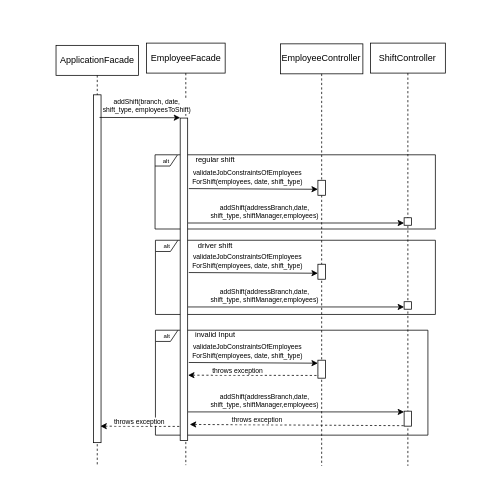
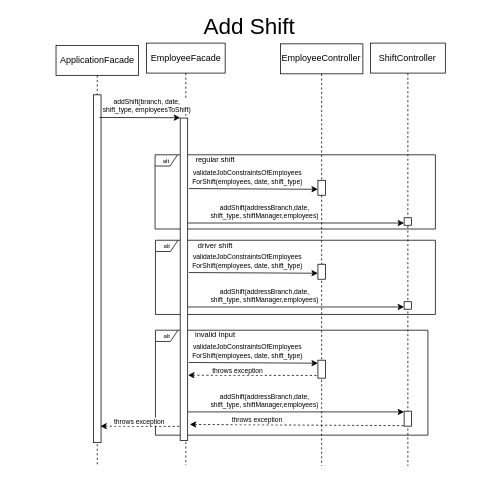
node "Add Shift": added
